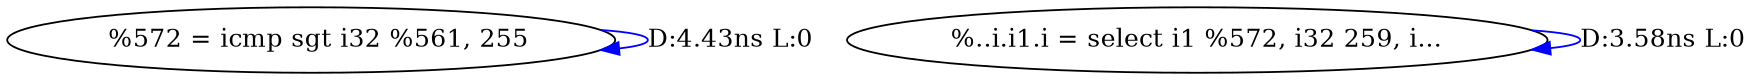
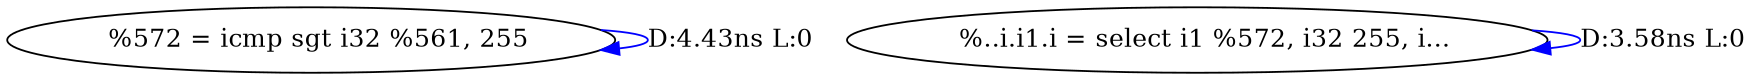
node "%..i.i1.i = select i1 %572, i32 259, i...": label "%..i.i1.i = select i1 %572, i32 259, i..." -> "%..i.i1.i = select i1 %572, i32 255, i..."
